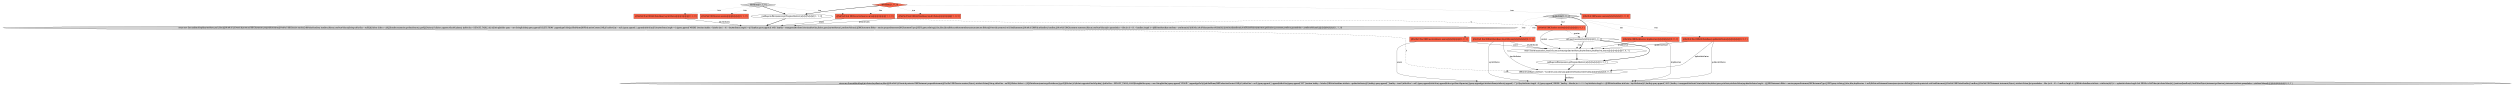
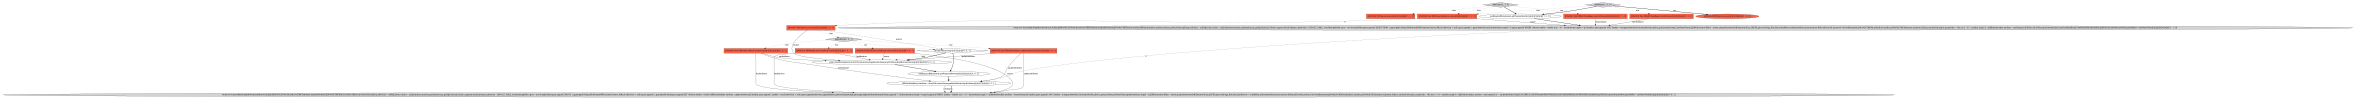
node "deleteData['1', '0', '0']": fillcolor tomato -> lightgray
edge "deleteData['1', '0', '0']" -> "@NotNull DBCSession session@@@2@@@['1', '0', '0']": style dotted -> bold
node "@NotNull DBCSession session@@@2@@@['1', '0', '0']": shape box -> ellipse
edge "updateData['0', '0', '1']" -> "@NotNull DBCSession session@@@2@@@['0', '0', '1']": reversed
edge "updateData['0', '0', '1']" -> "useUpsert(session)@@@3@@@['0', '0', '1']": style bold -> dotted
